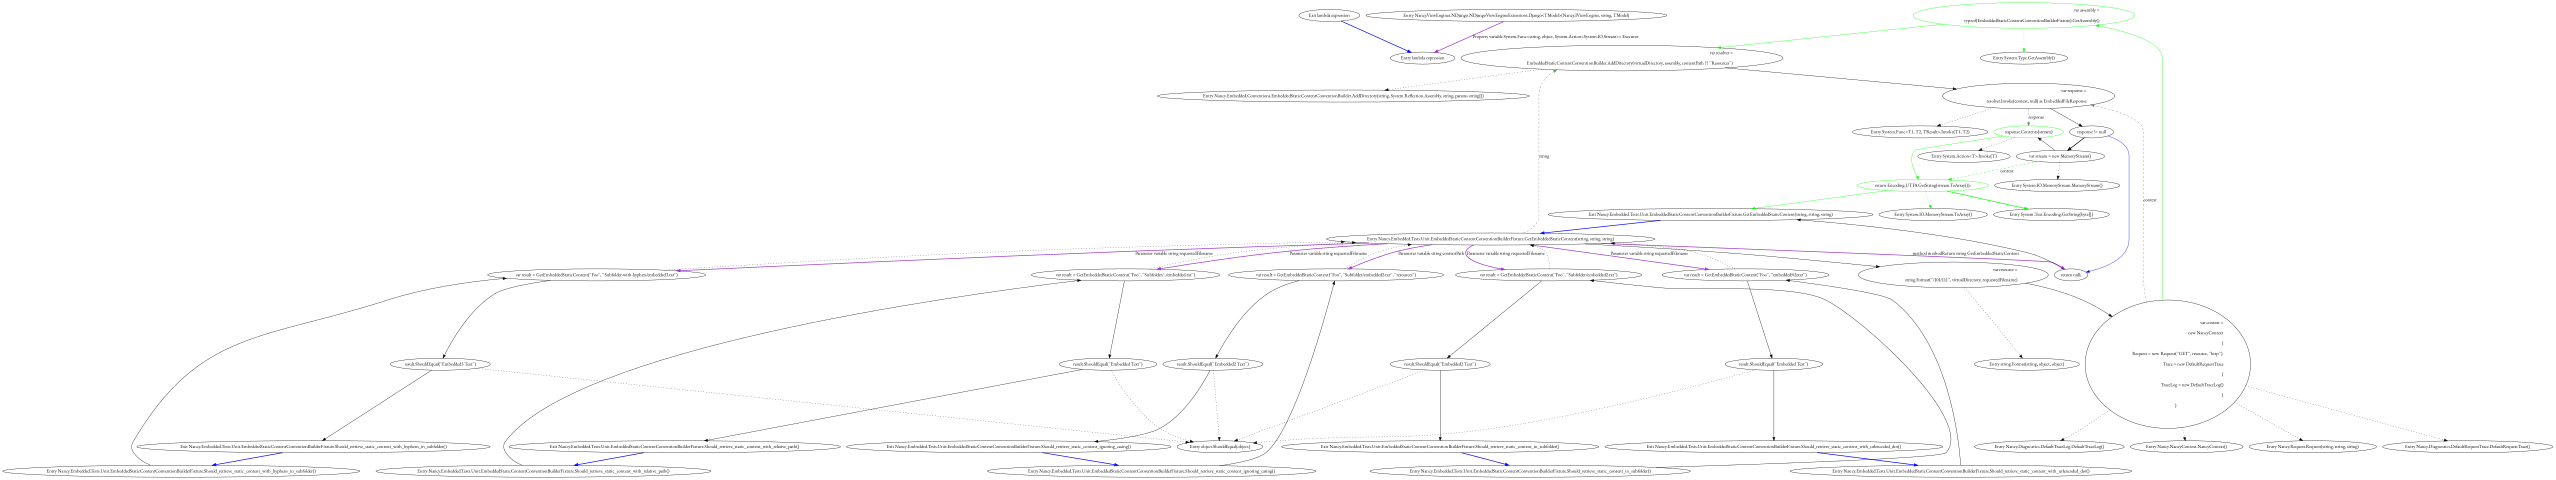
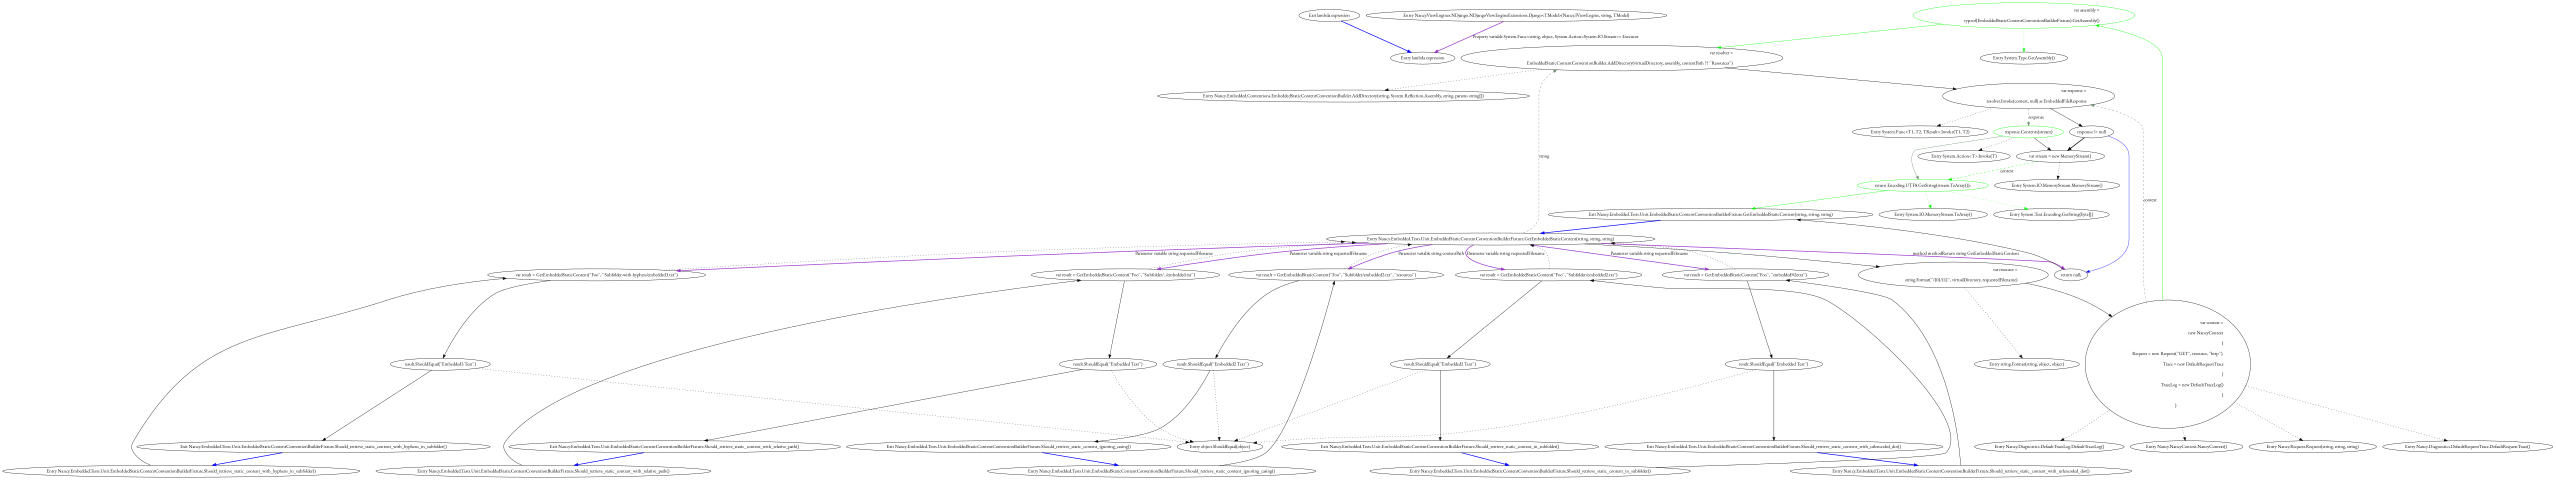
edge "response.Contents(stream)" -> "return Encoding.UTF8.GetString(stream.ToArray());": color green -> darkseagreen4
edge "var stream = new MemoryStream()" -> "response.Contents(stream)": reversed
edge "return Encoding.UTF8.GetString(stream.ToArray());" -> "Entry System.Text.Encoding.GetString(byte[])": style bold -> dotted
